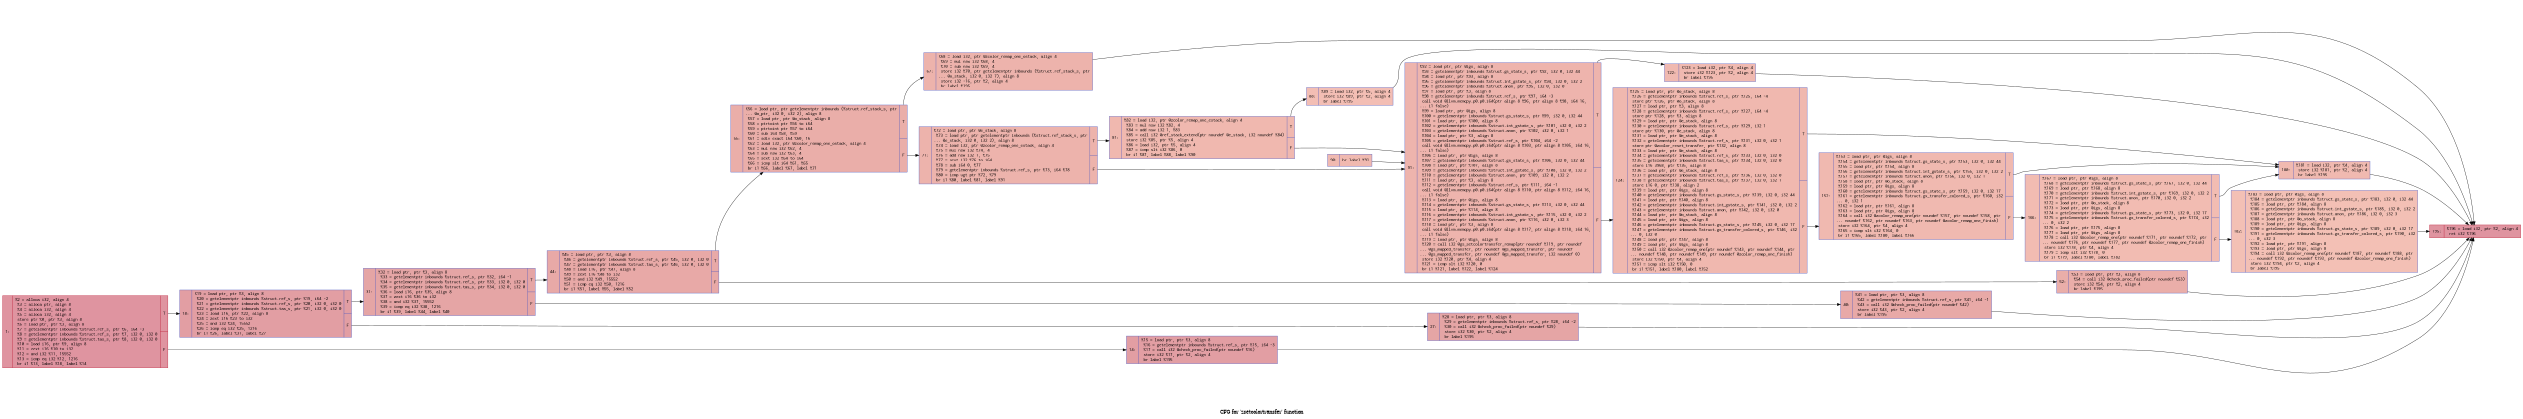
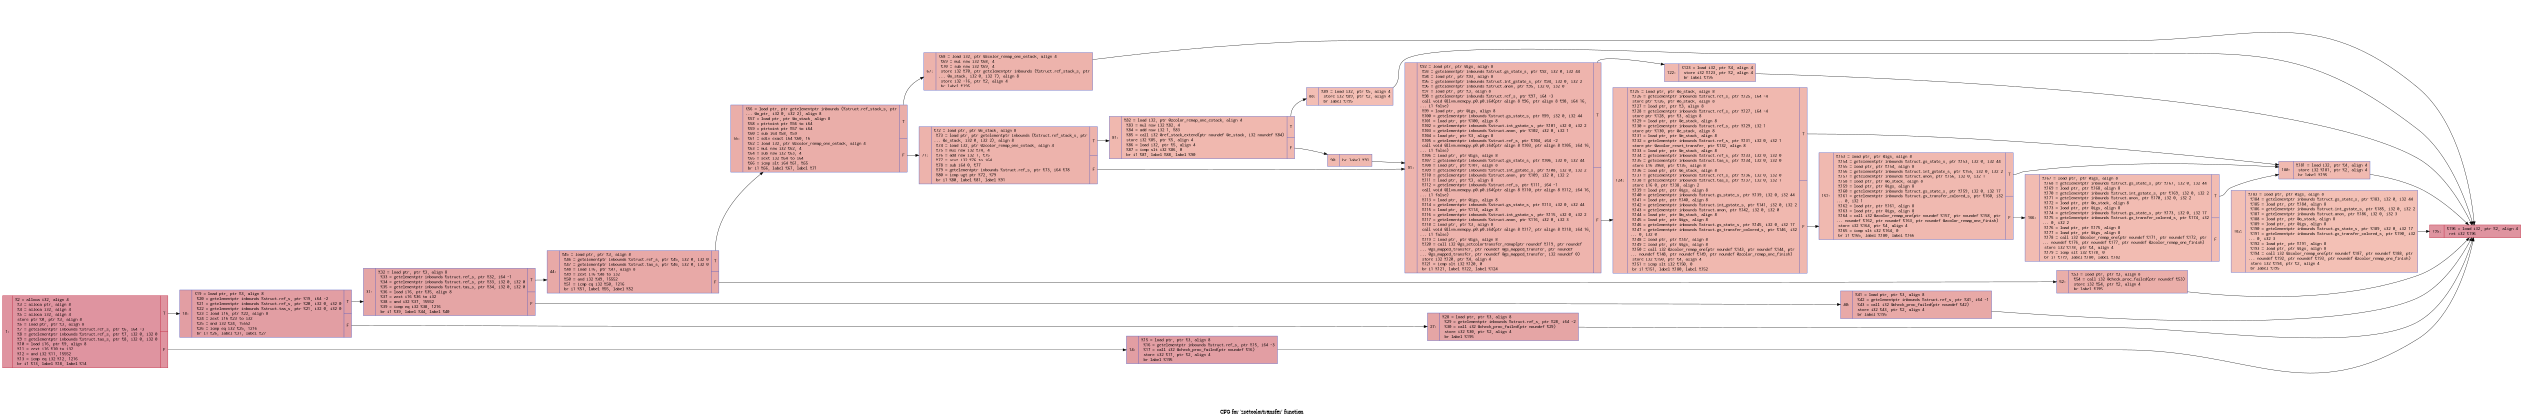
edge "81:" -> "91:": now "81:" -> "90:"
edge "166:" -> "182:": removed
